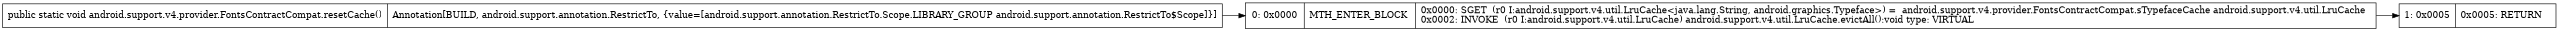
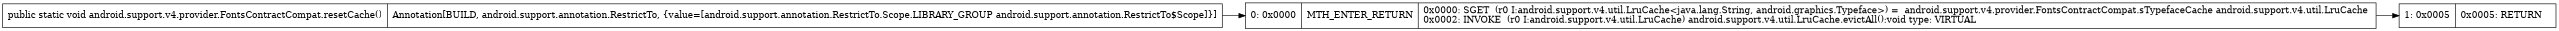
node "0: 0x0000": text "MTH_ENTER_BLOCK" -> "MTH_ENTER_RETURN"
